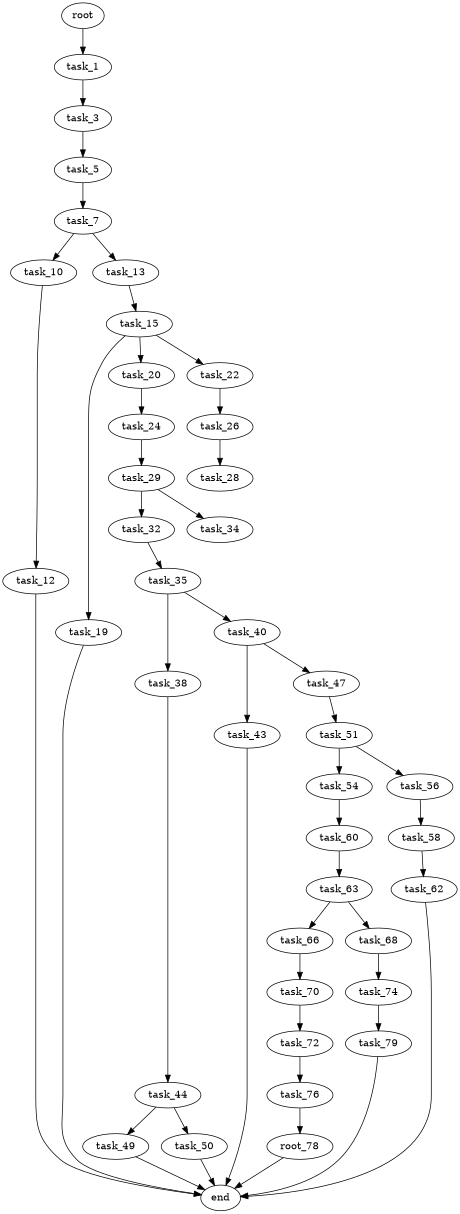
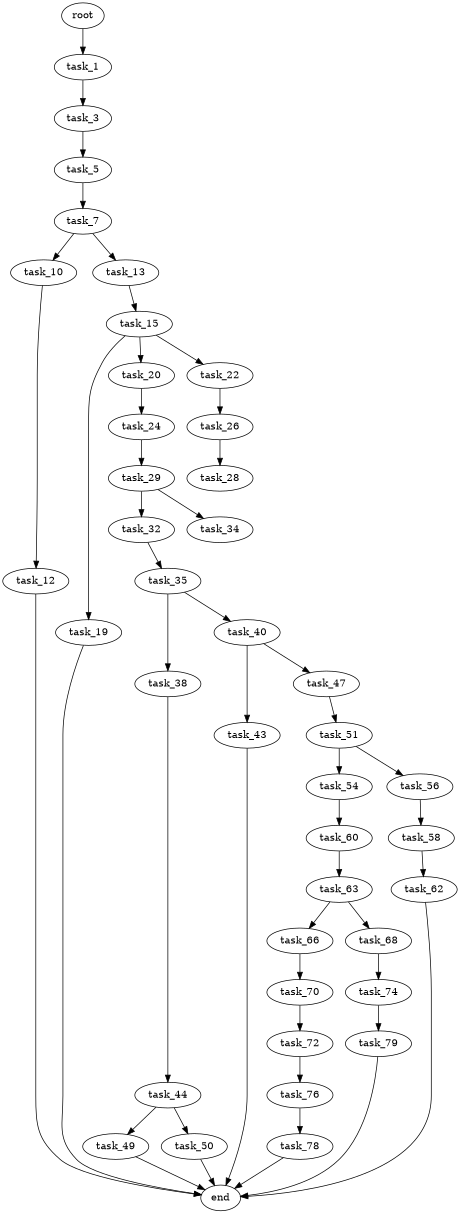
node "root_78": label "root_78" -> "task_78"
